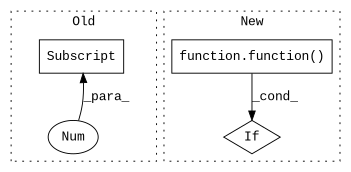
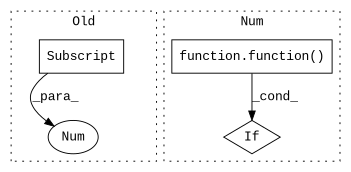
cluster "New": label "New" -> "Num"
edge "Num" -> "Subscript": reversed
